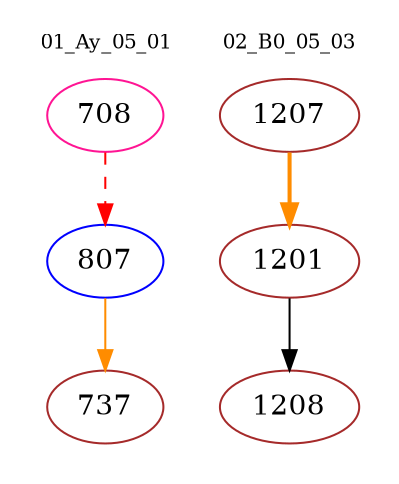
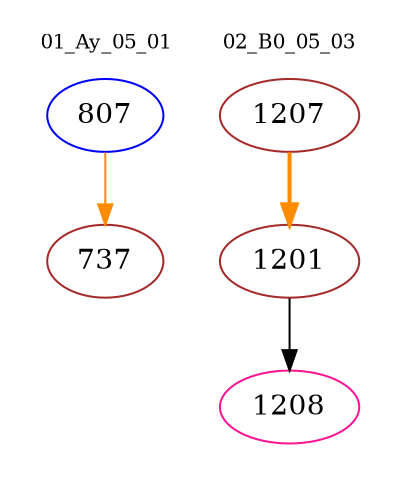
node "708": removed
node "1208": color brown -> deeppink
